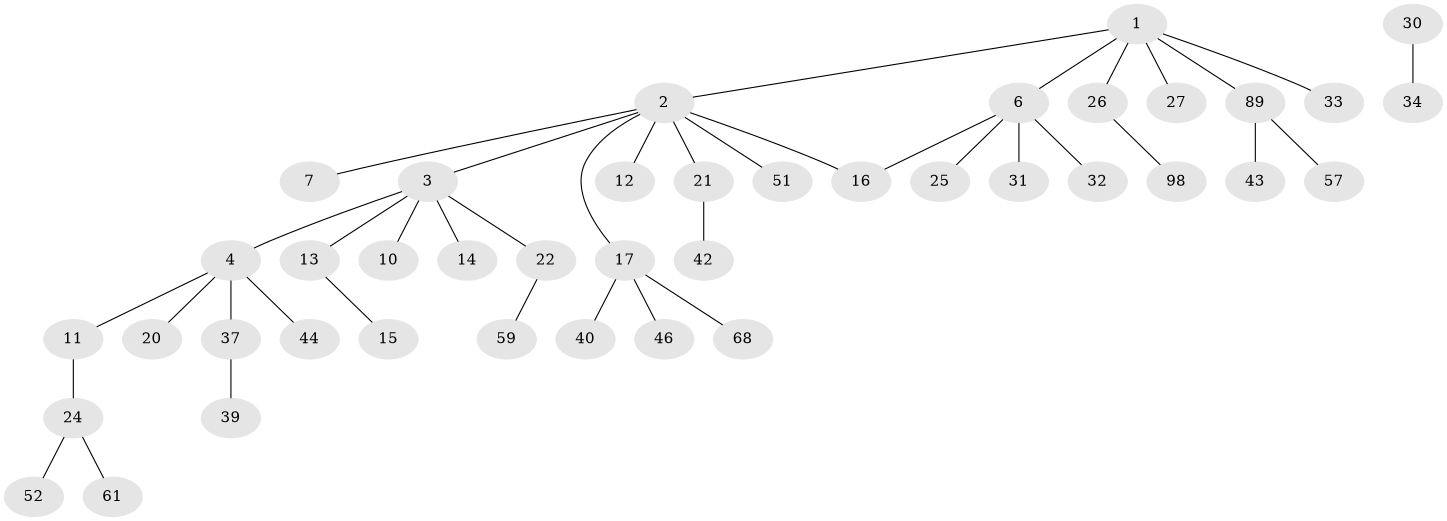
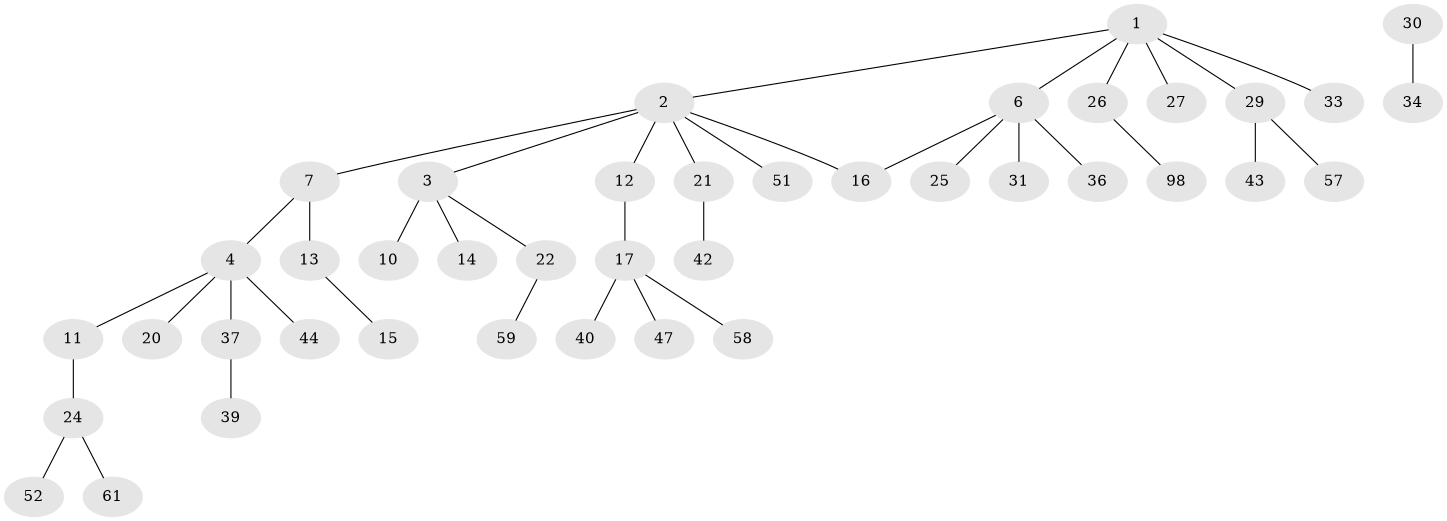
node "89": label "89" -> "29"
edge "2" -- "17": now "12" -- "17"
node "32": label "32" -> "36"
edge "3" -- "4": now "7" -- "4"
edge "3" -- "13": now "7" -- "13"
node "46": label "46" -> "47"
node "68": label "68" -> "58"
